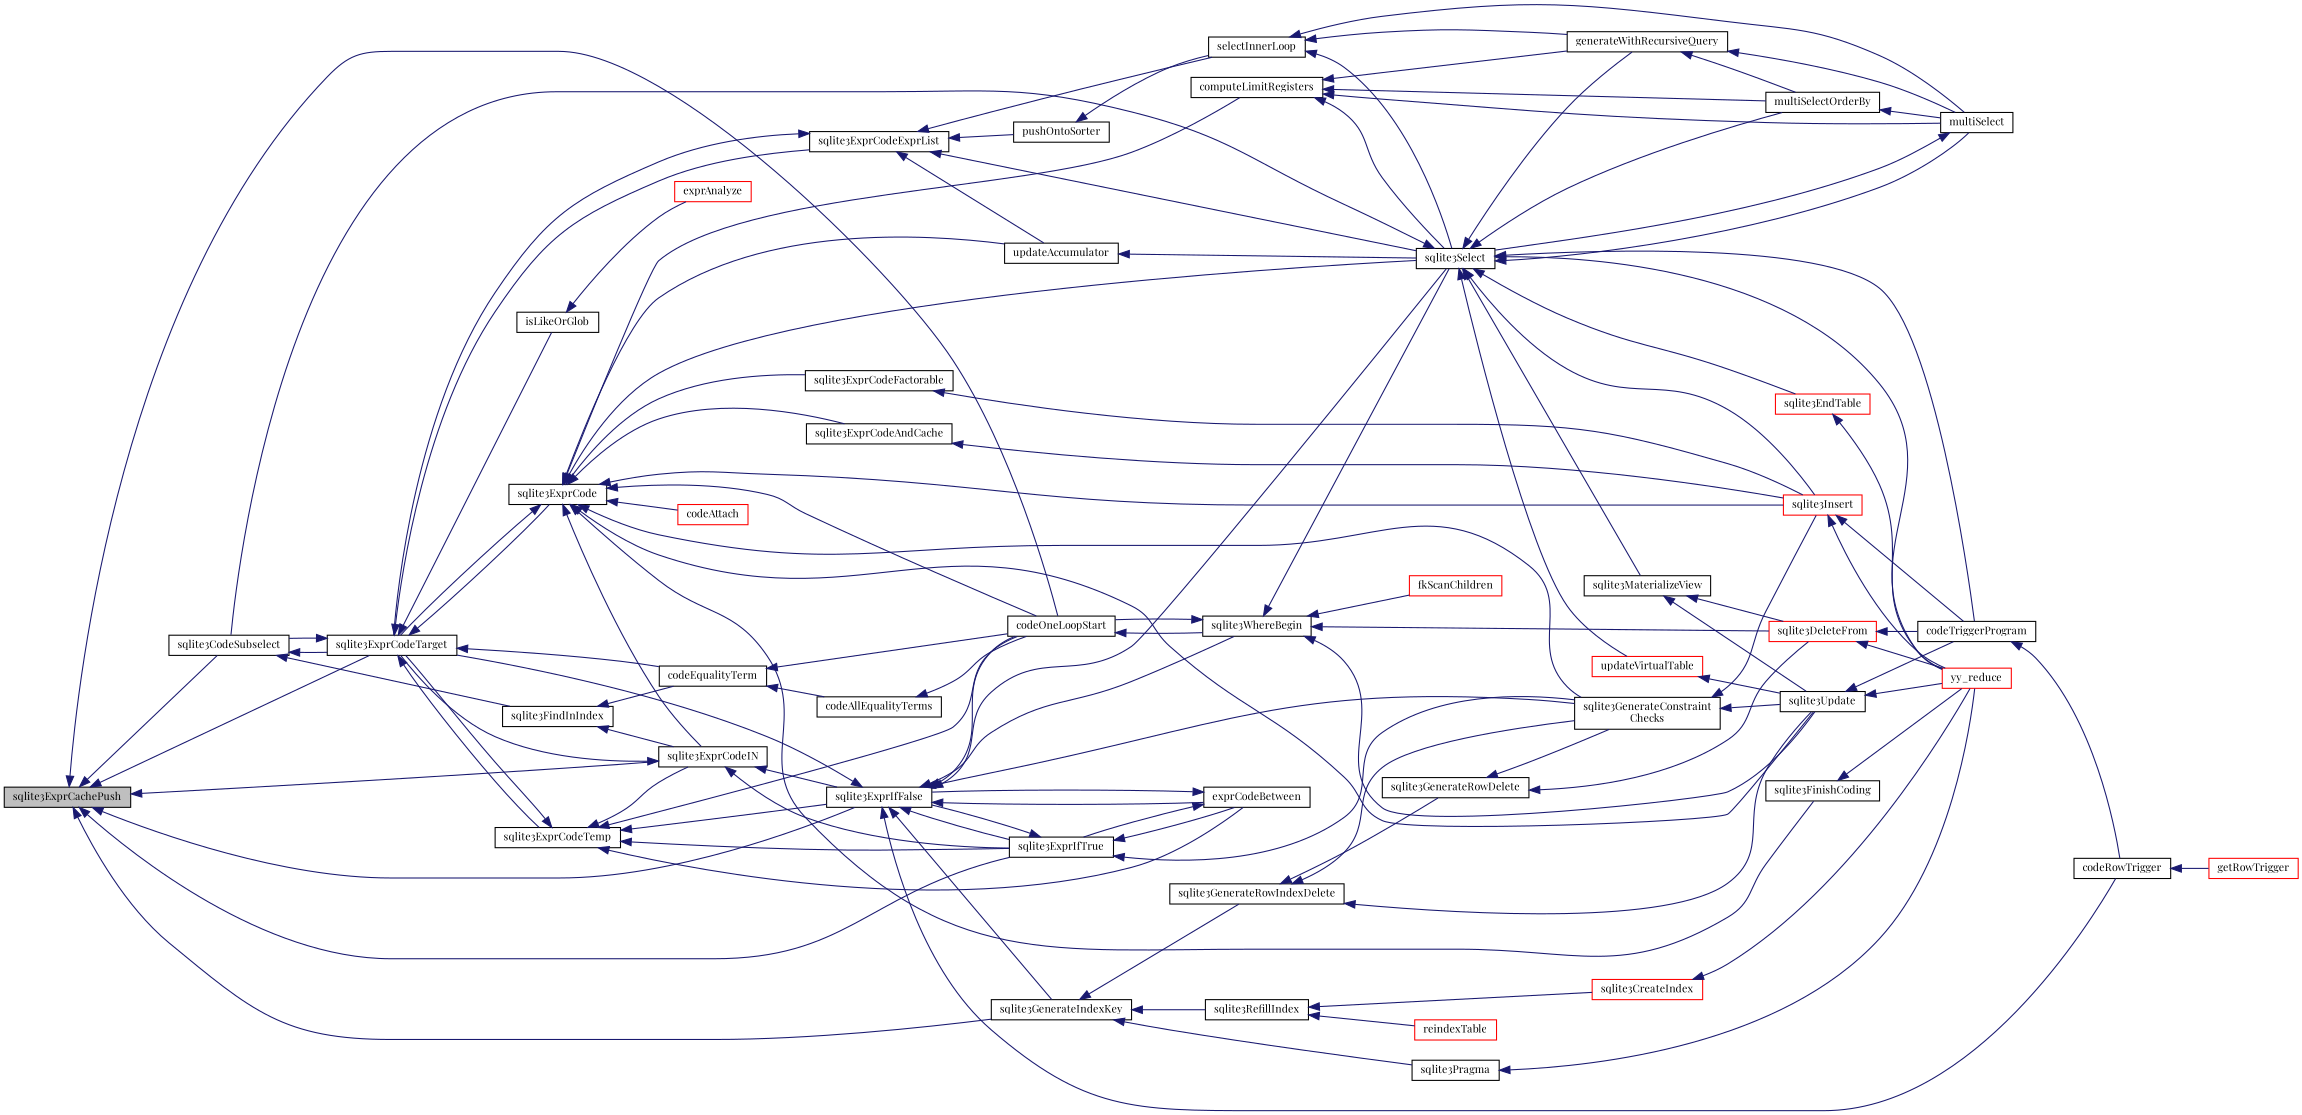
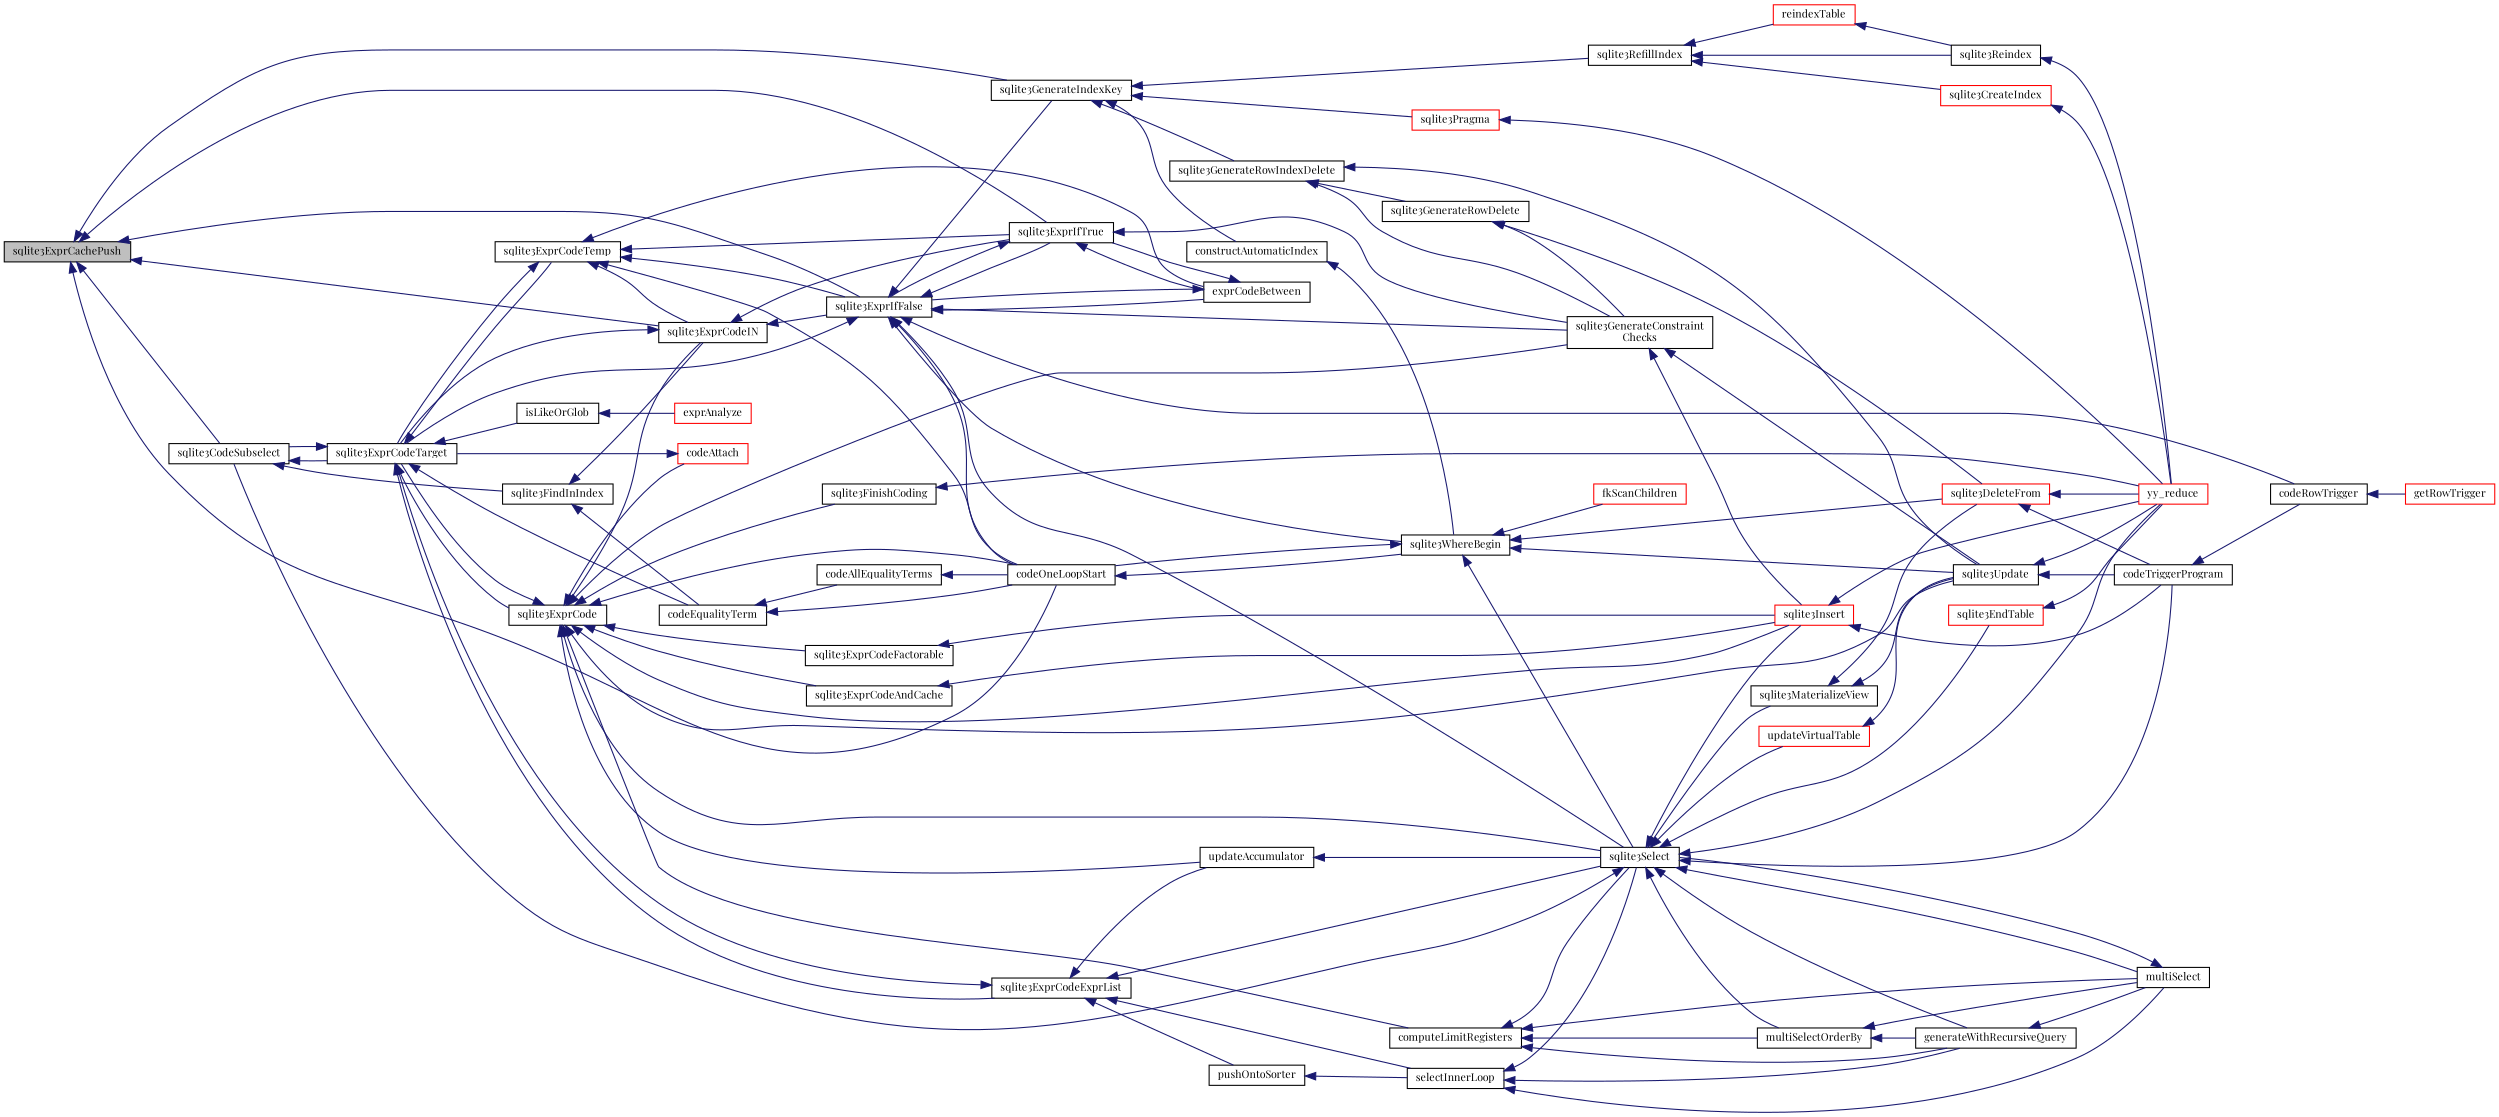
node "sqlite3Reindex": added
edge "multiSelectOrderBy" -> "generateWithRecursiveQuery": reversed
node "constructAutomaticIndex": added
edge "sqlite3ExprCodeTarget" -> "sqlite3ExprCachePush": now "sqlite3ExprCodeTarget" -> "codeAttach"
node "sqlite3Pragma": color black -> red
